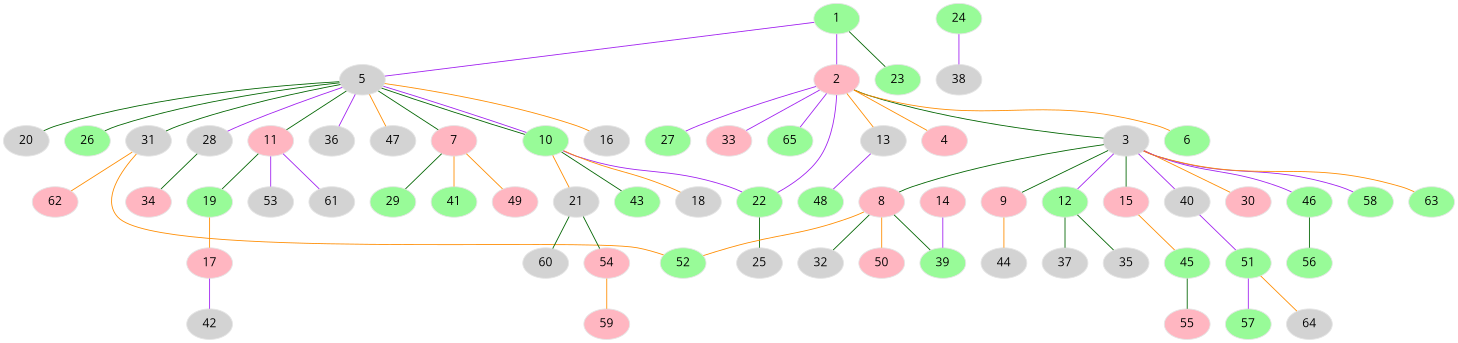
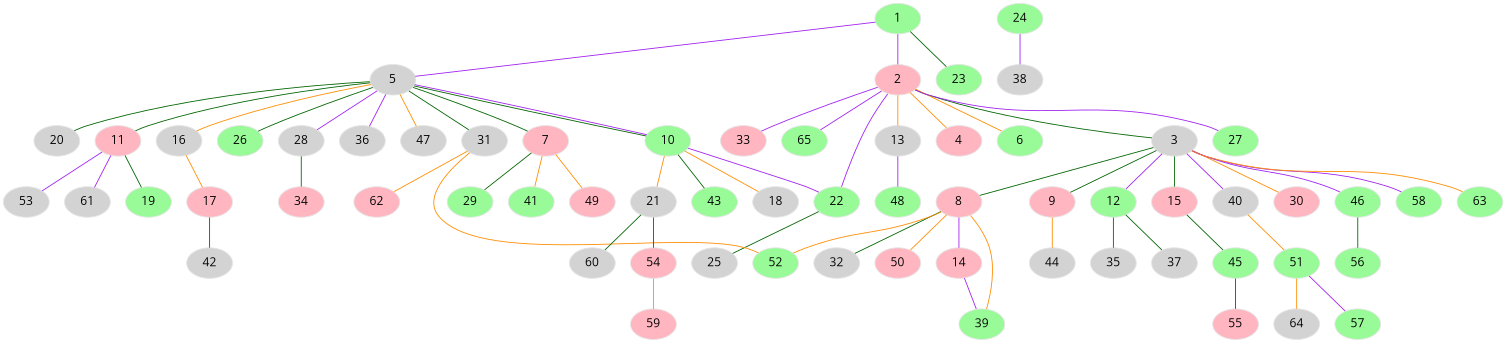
edge "8" -- "39": color darkgreen -> darkorange
edge "15" -- "45": color darkorange -> darkgreen
edge "40" -- "51": color purple -> darkorange
edge "19" -- "17": now "16" -- "17"
edge "8" -- "14": added
edge "17" -- "42": color purple -> darkgreen
